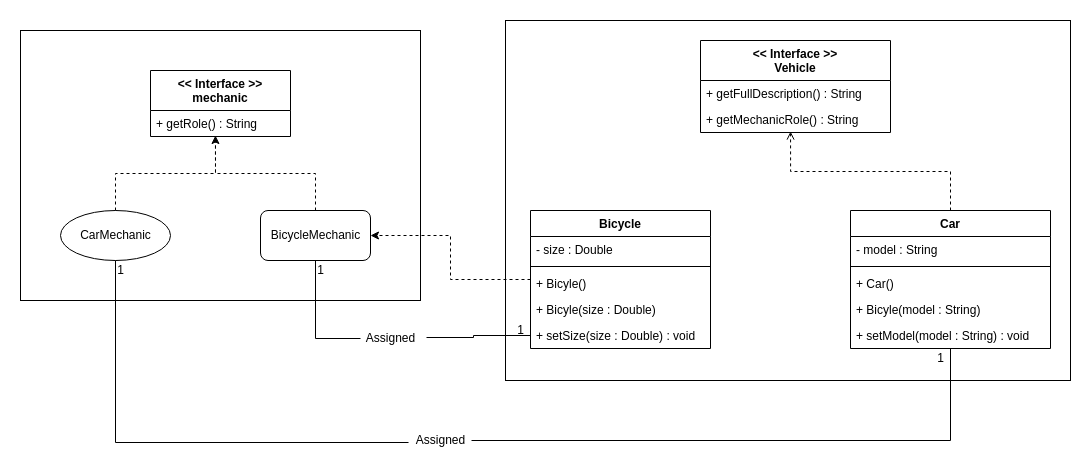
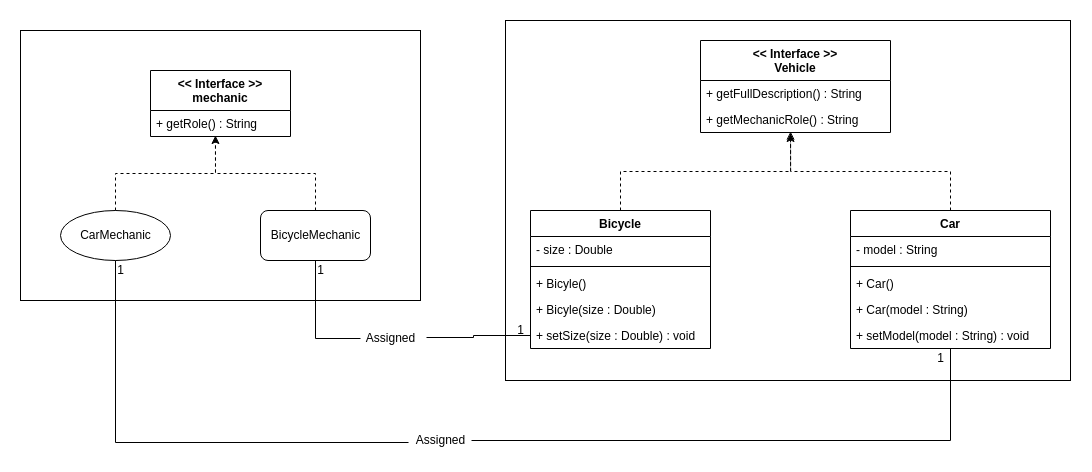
edge "Bicycle" -> "BicycleMechanic": now "Bicycle" -> "+ getMechanicRole() : String"
node "+ Bicyle(model : String)": label "+ Bicyle(model : String)" -> "+ Car(model : String)"
